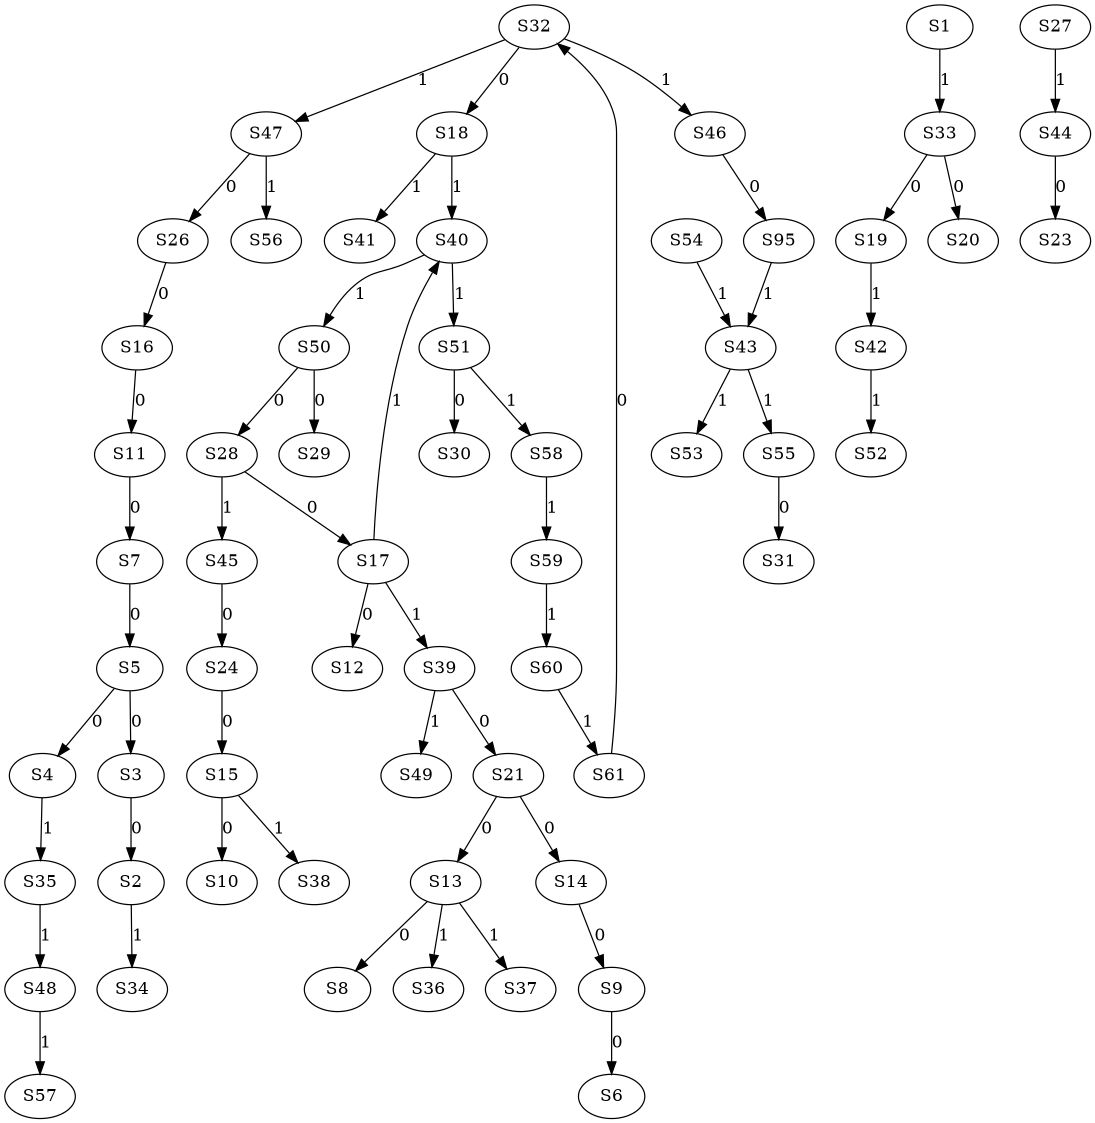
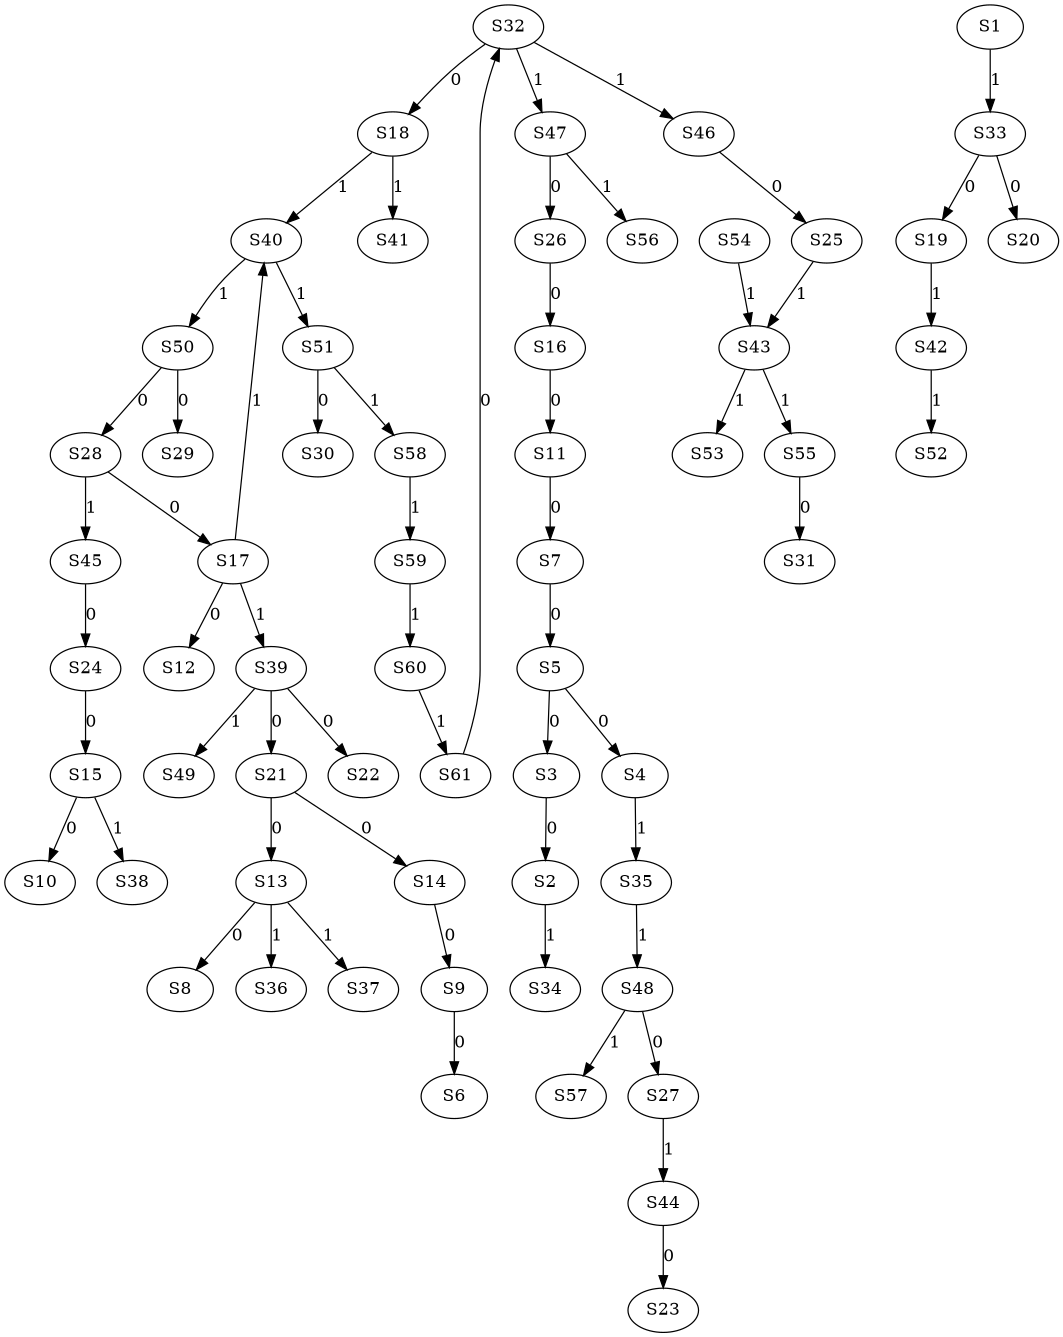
node "S95": label "S95" -> "S25"
node "S22": added
edge "S48" -> "S27": added, label "0"
